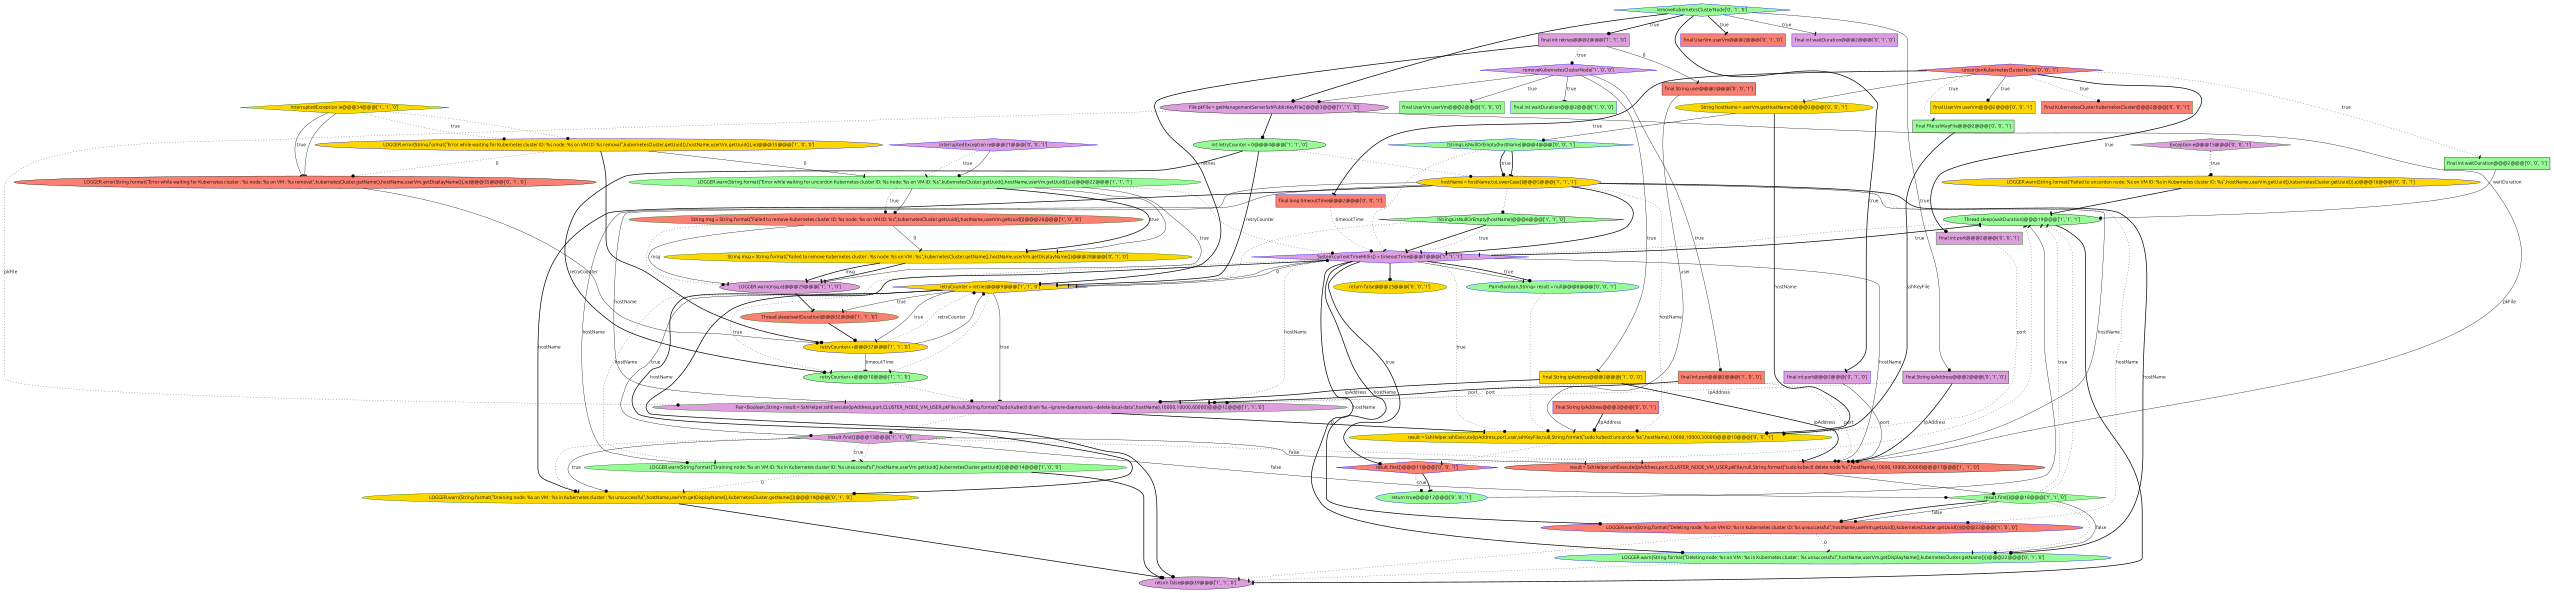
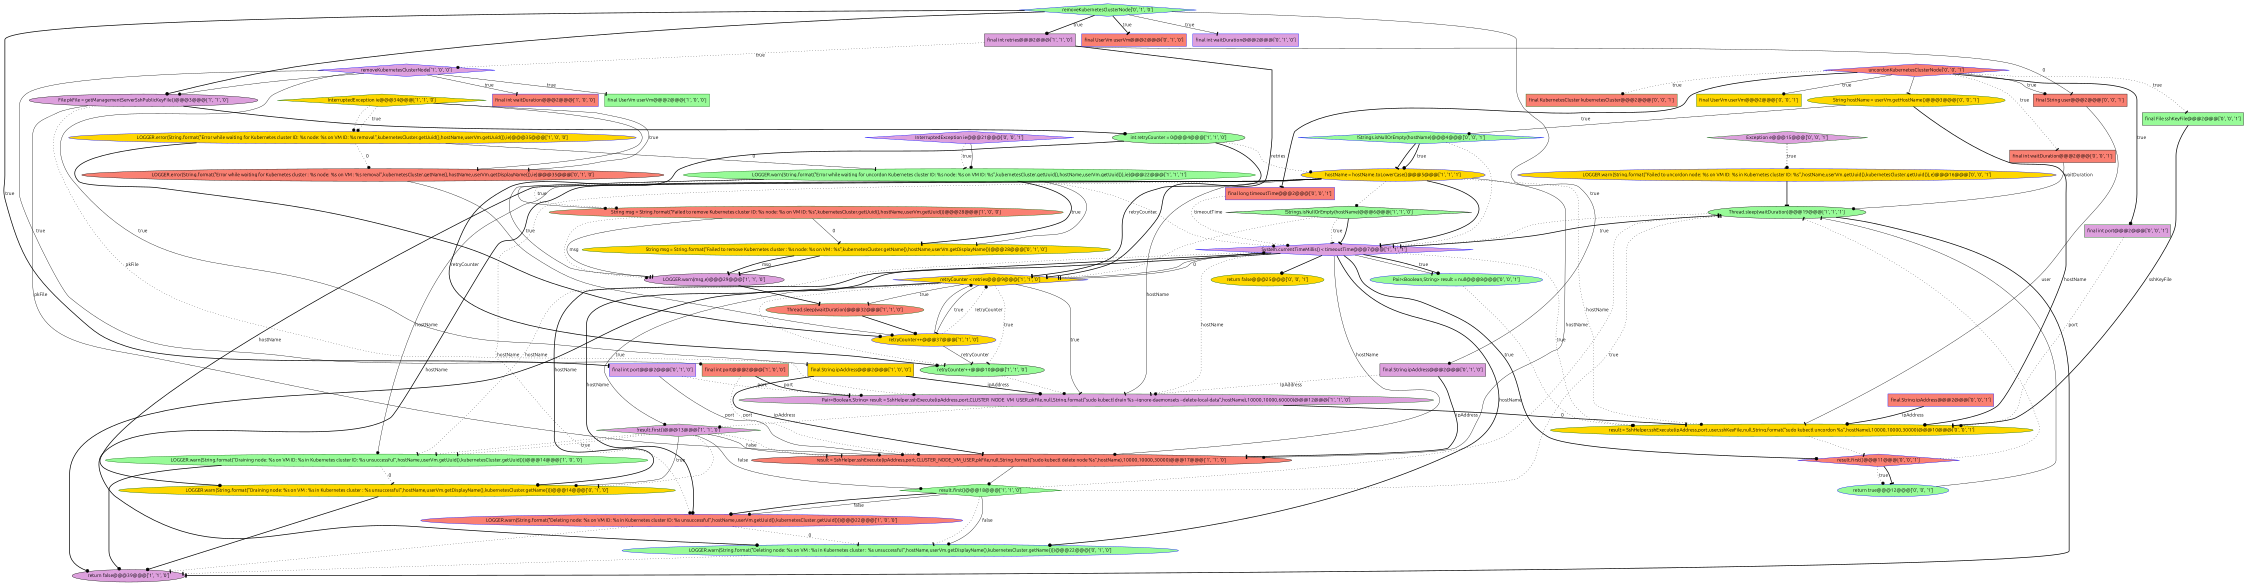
edge "uncordonKubernetesClusterNode['0', '0', '1']" -> "final String user@@@2@@@['0', '0', '1']": added, label "true"
node "final int waitDuration@@@2@@@['1', '0', '0']": fillcolor palegreen -> salmon
node "final int waitDuration@@@2@@@['0', '0', '1']": fillcolor palegreen -> salmon
edge "retryCounter++@@@37@@@['1', '1', '0']" -> "retryCounter++@@@10@@@['1', '1', '0']": label "timeoutTime" -> "retryCounter"
